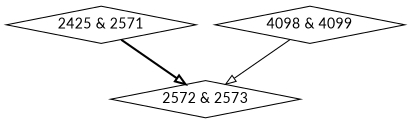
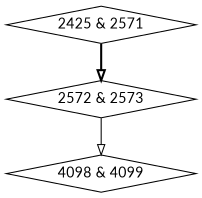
edge "4098 & 4099" -> "2572 & 2573": reversed
